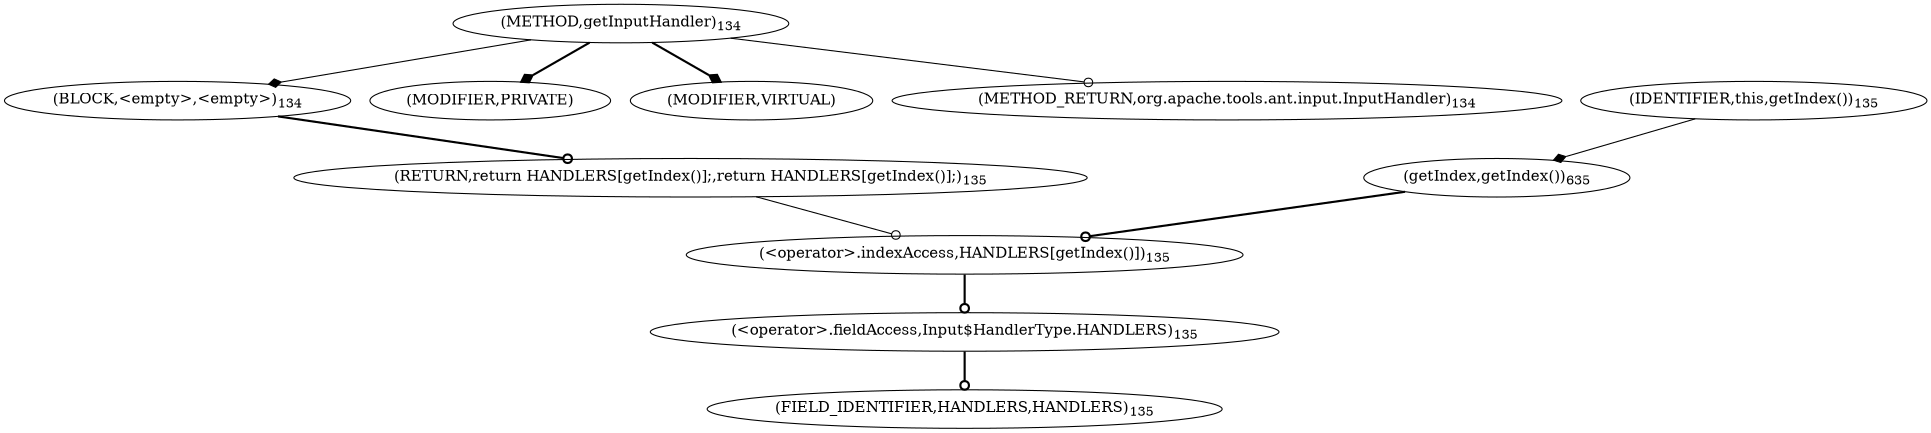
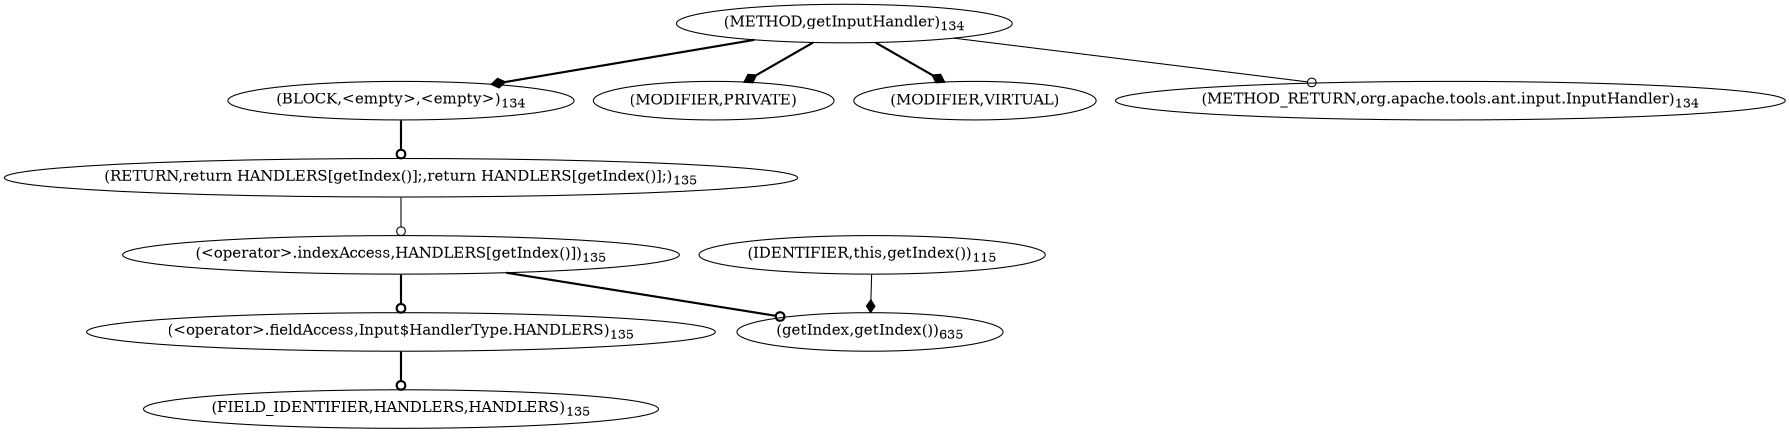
edge "(METHOD,getInputHandler)" -> "(BLOCK,<empty>,<empty>)": style solid -> bold
node "(IDENTIFIER,this,getIndex())": text "135" -> "115"
edge "(getIndex,getIndex())" -> "(<operator>.indexAccess,HANDLERS[getIndex()])": reversed
